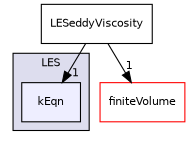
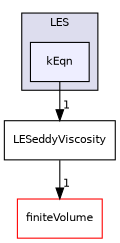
edge "LESeddyViscosity" -> "kEqn": reversed
